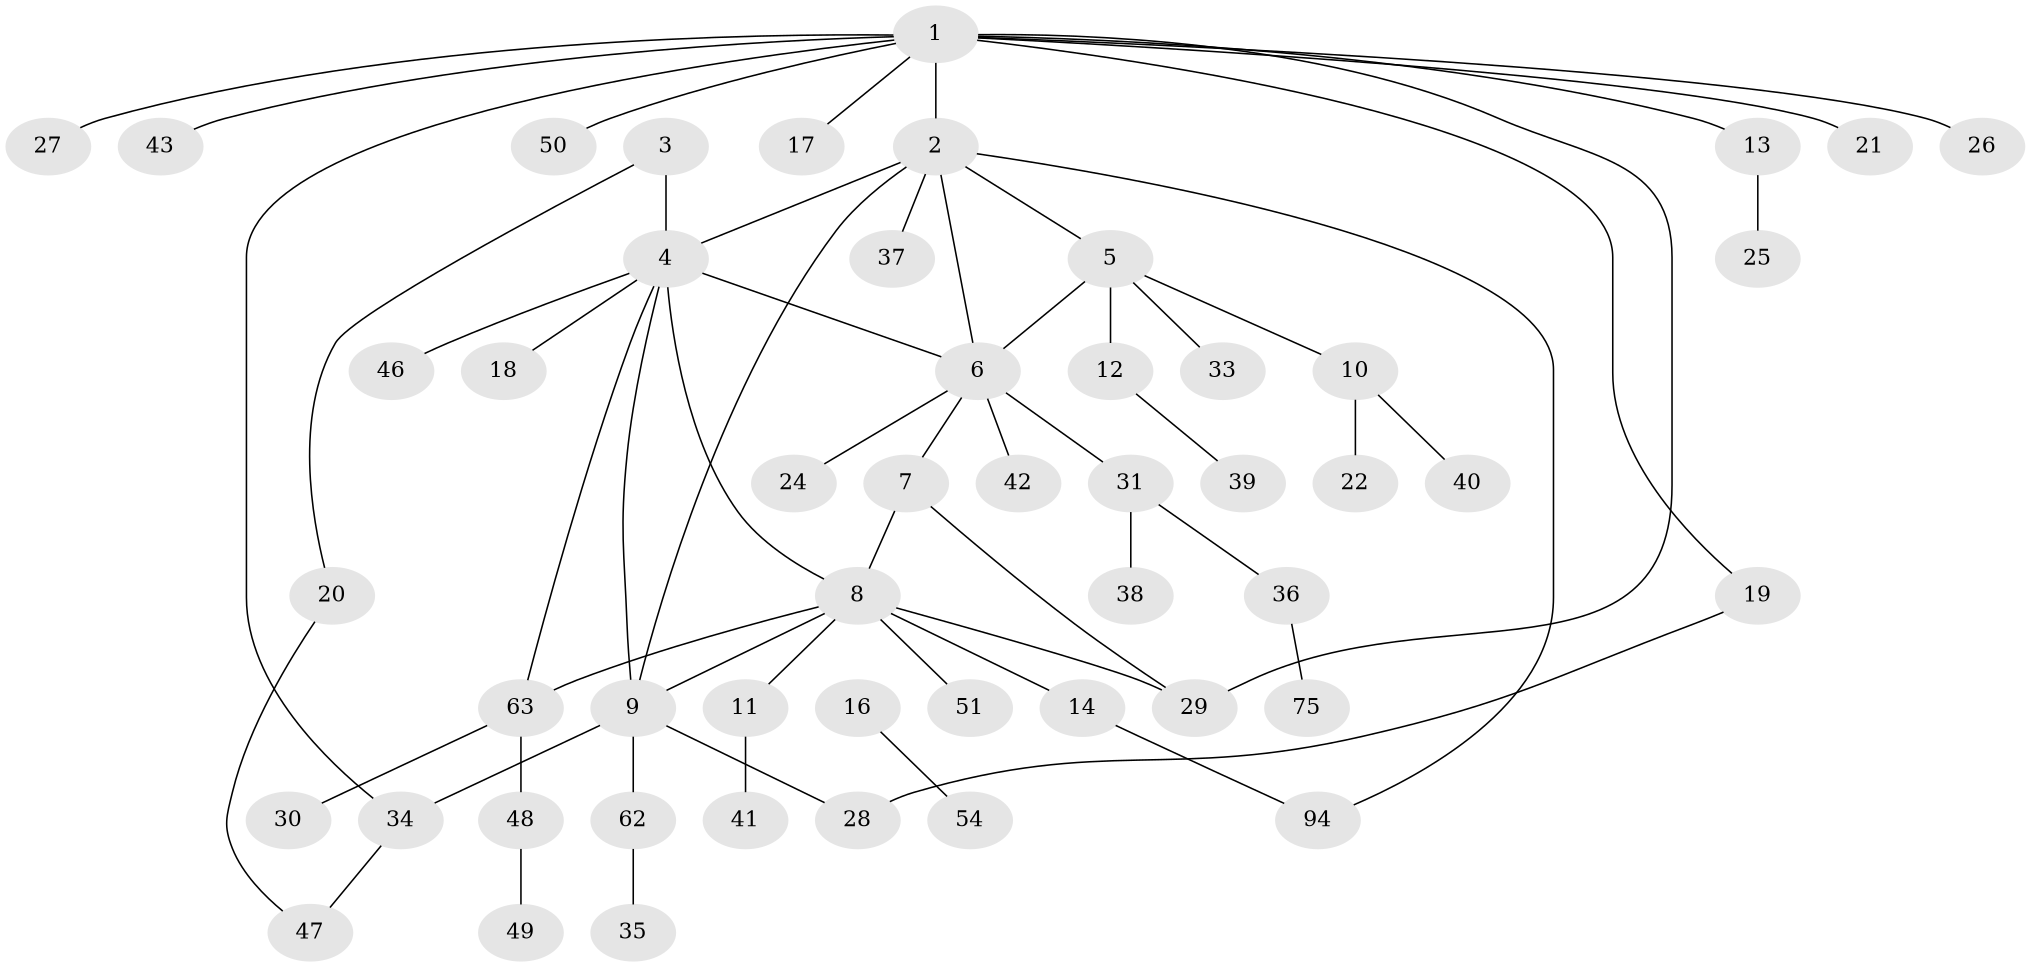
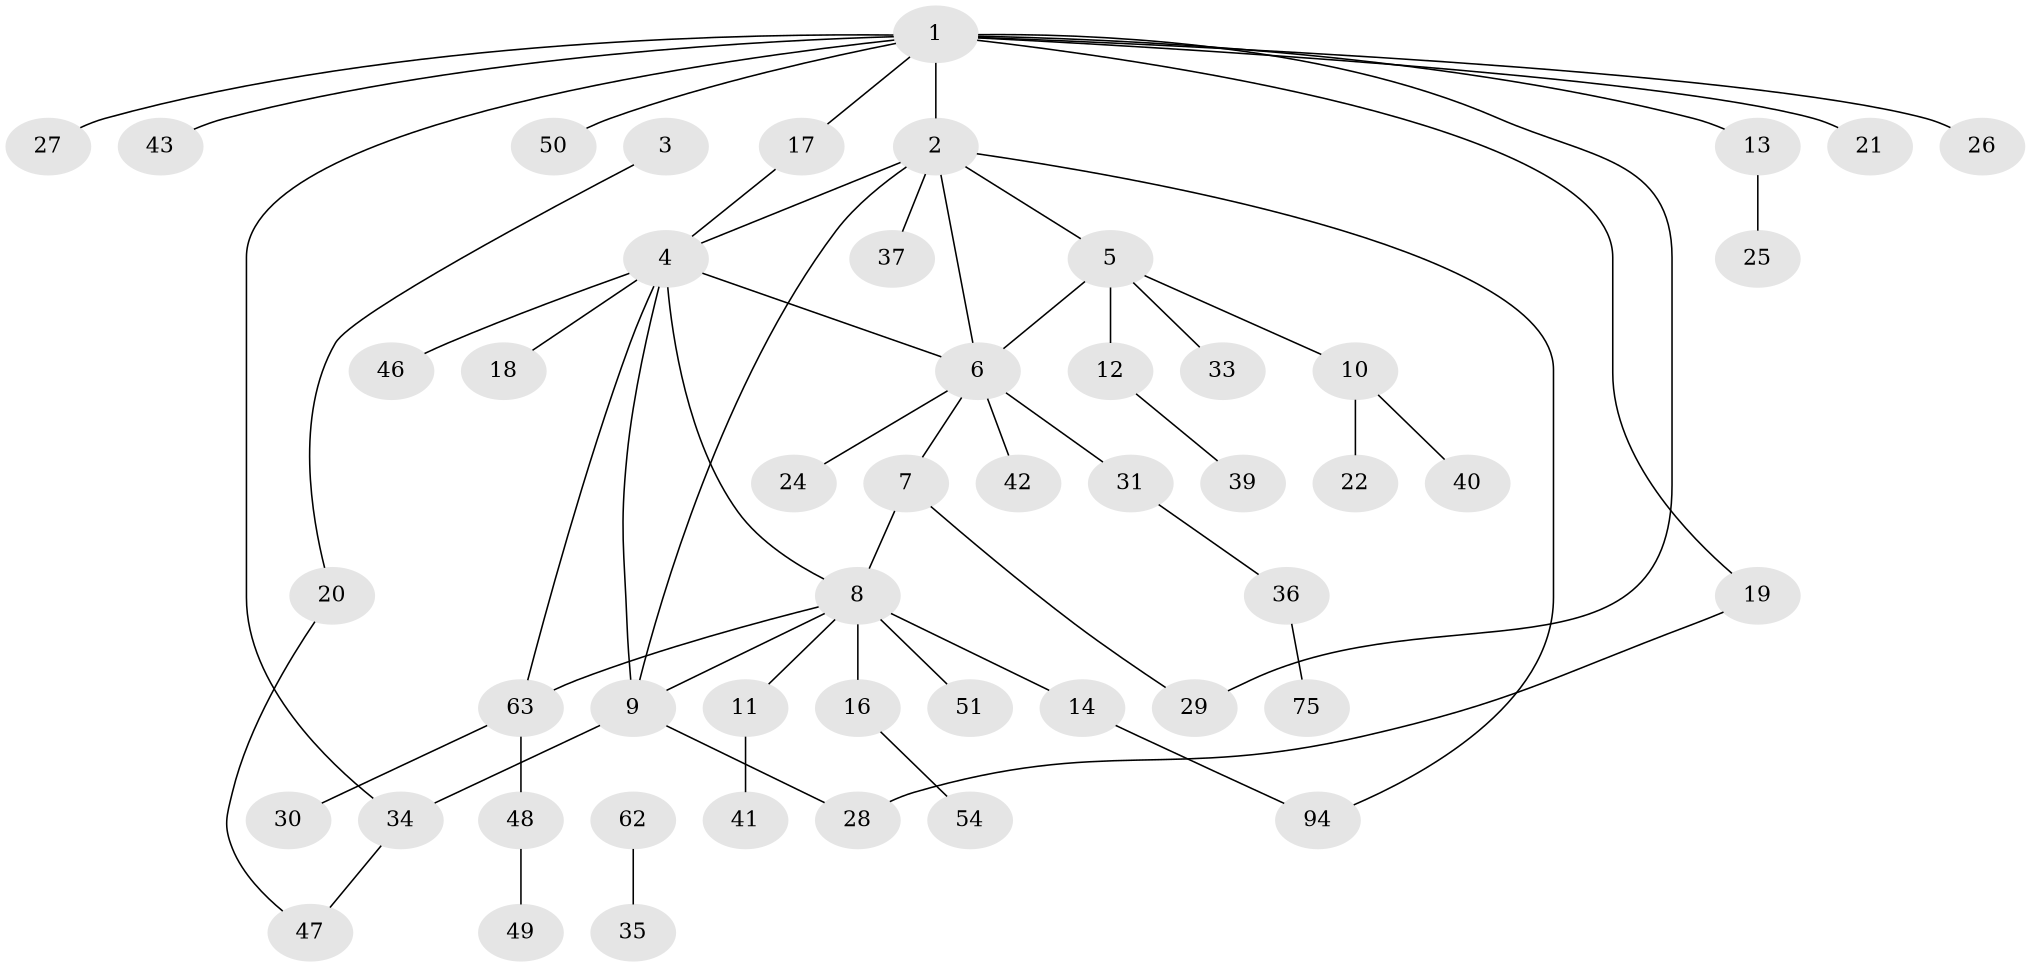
edge "3" -- "4": now "17" -- "4"
node "38": removed
edge "8" -- "29": now "8" -- "16"
edge "9" -- "62": removed
